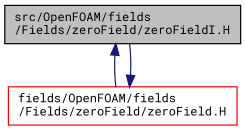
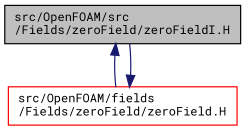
node "src/OpenFOAM/fields /Fields/zeroField/zeroFieldI.H": label "src/OpenFOAM/fields /Fields/zeroField/zeroFieldI.H" -> "src/OpenFOAM/src /Fields/zeroField/zeroFieldI.H"
node "fields/OpenFOAM/fields /Fields/zeroField/zeroField.H": label "fields/OpenFOAM/fields /Fields/zeroField/zeroField.H" -> "src/OpenFOAM/fields /Fields/zeroField/zeroField.H"
